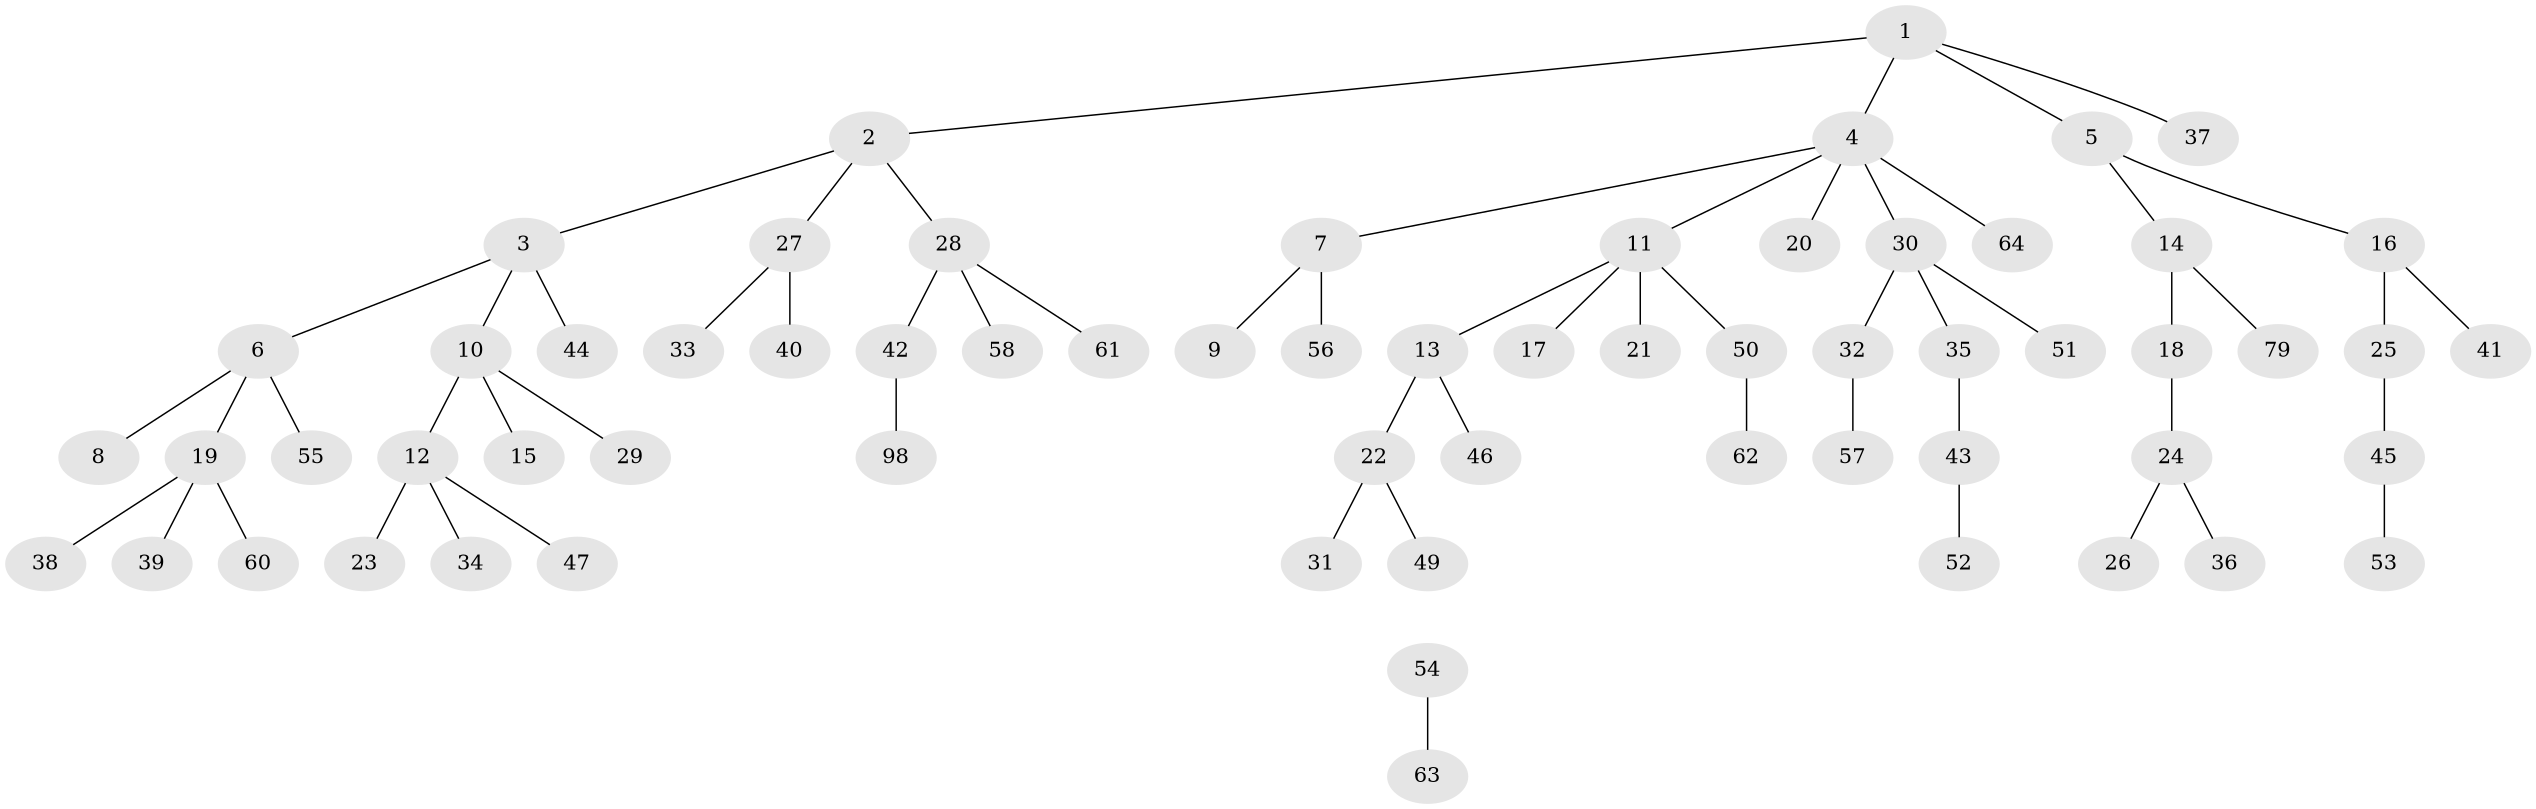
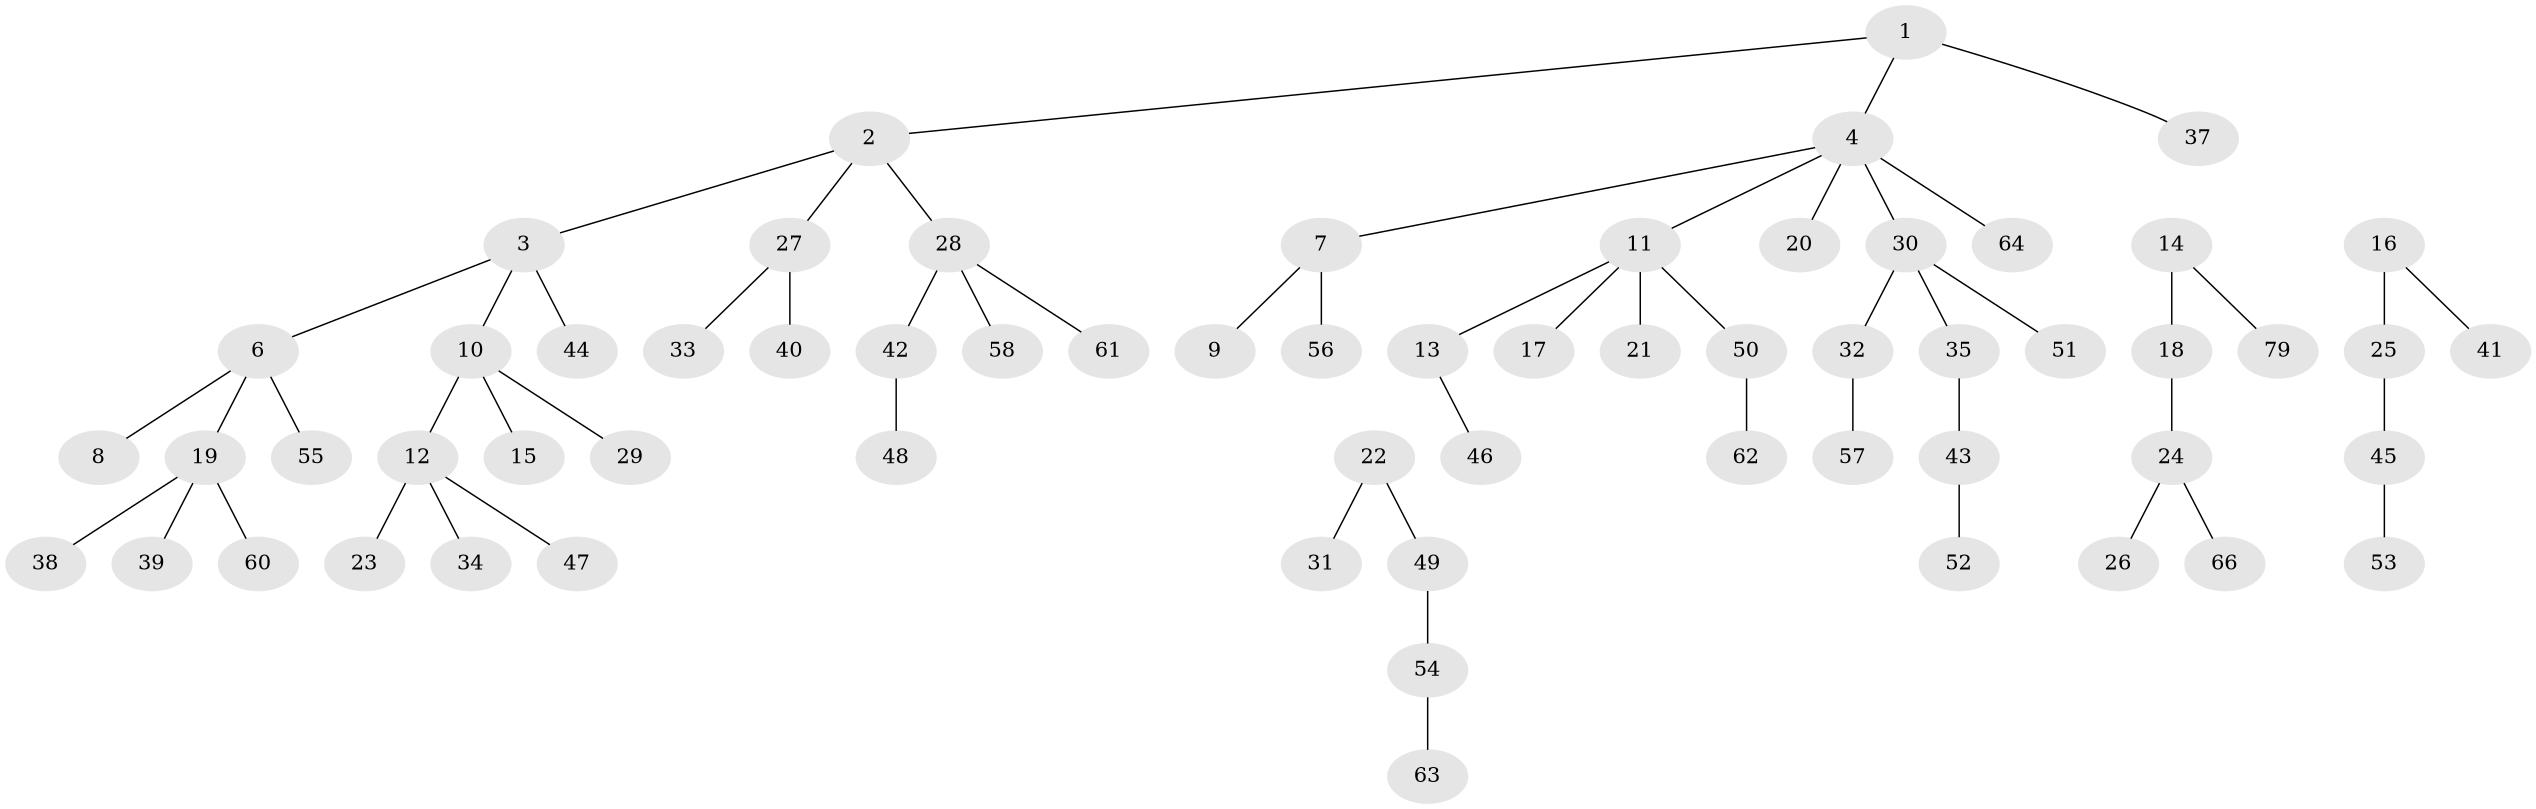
node "5": removed
edge "13" -- "22": removed
node "98": label "98" -> "48"
node "36": label "36" -> "66"
edge "49" -- "54": added
